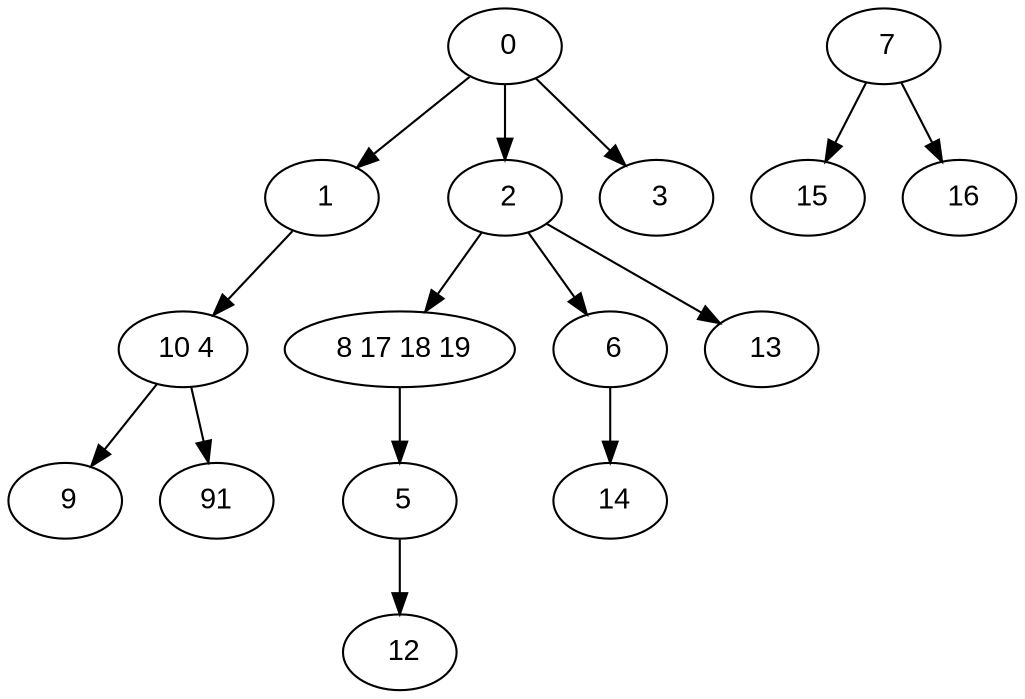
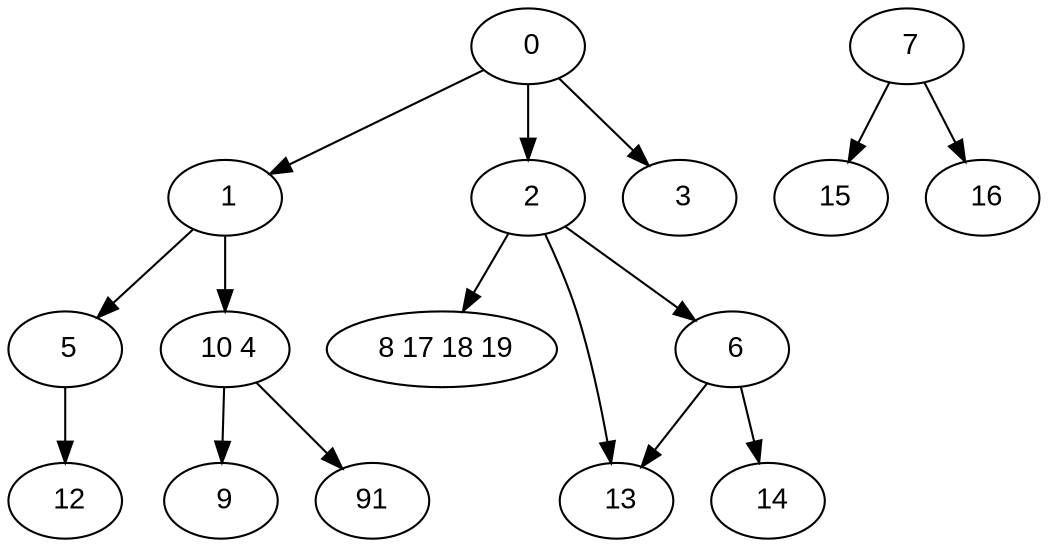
edge "8 17 18 19" -> "5": now "1" -> "5"
edge "6" -> "13": added
